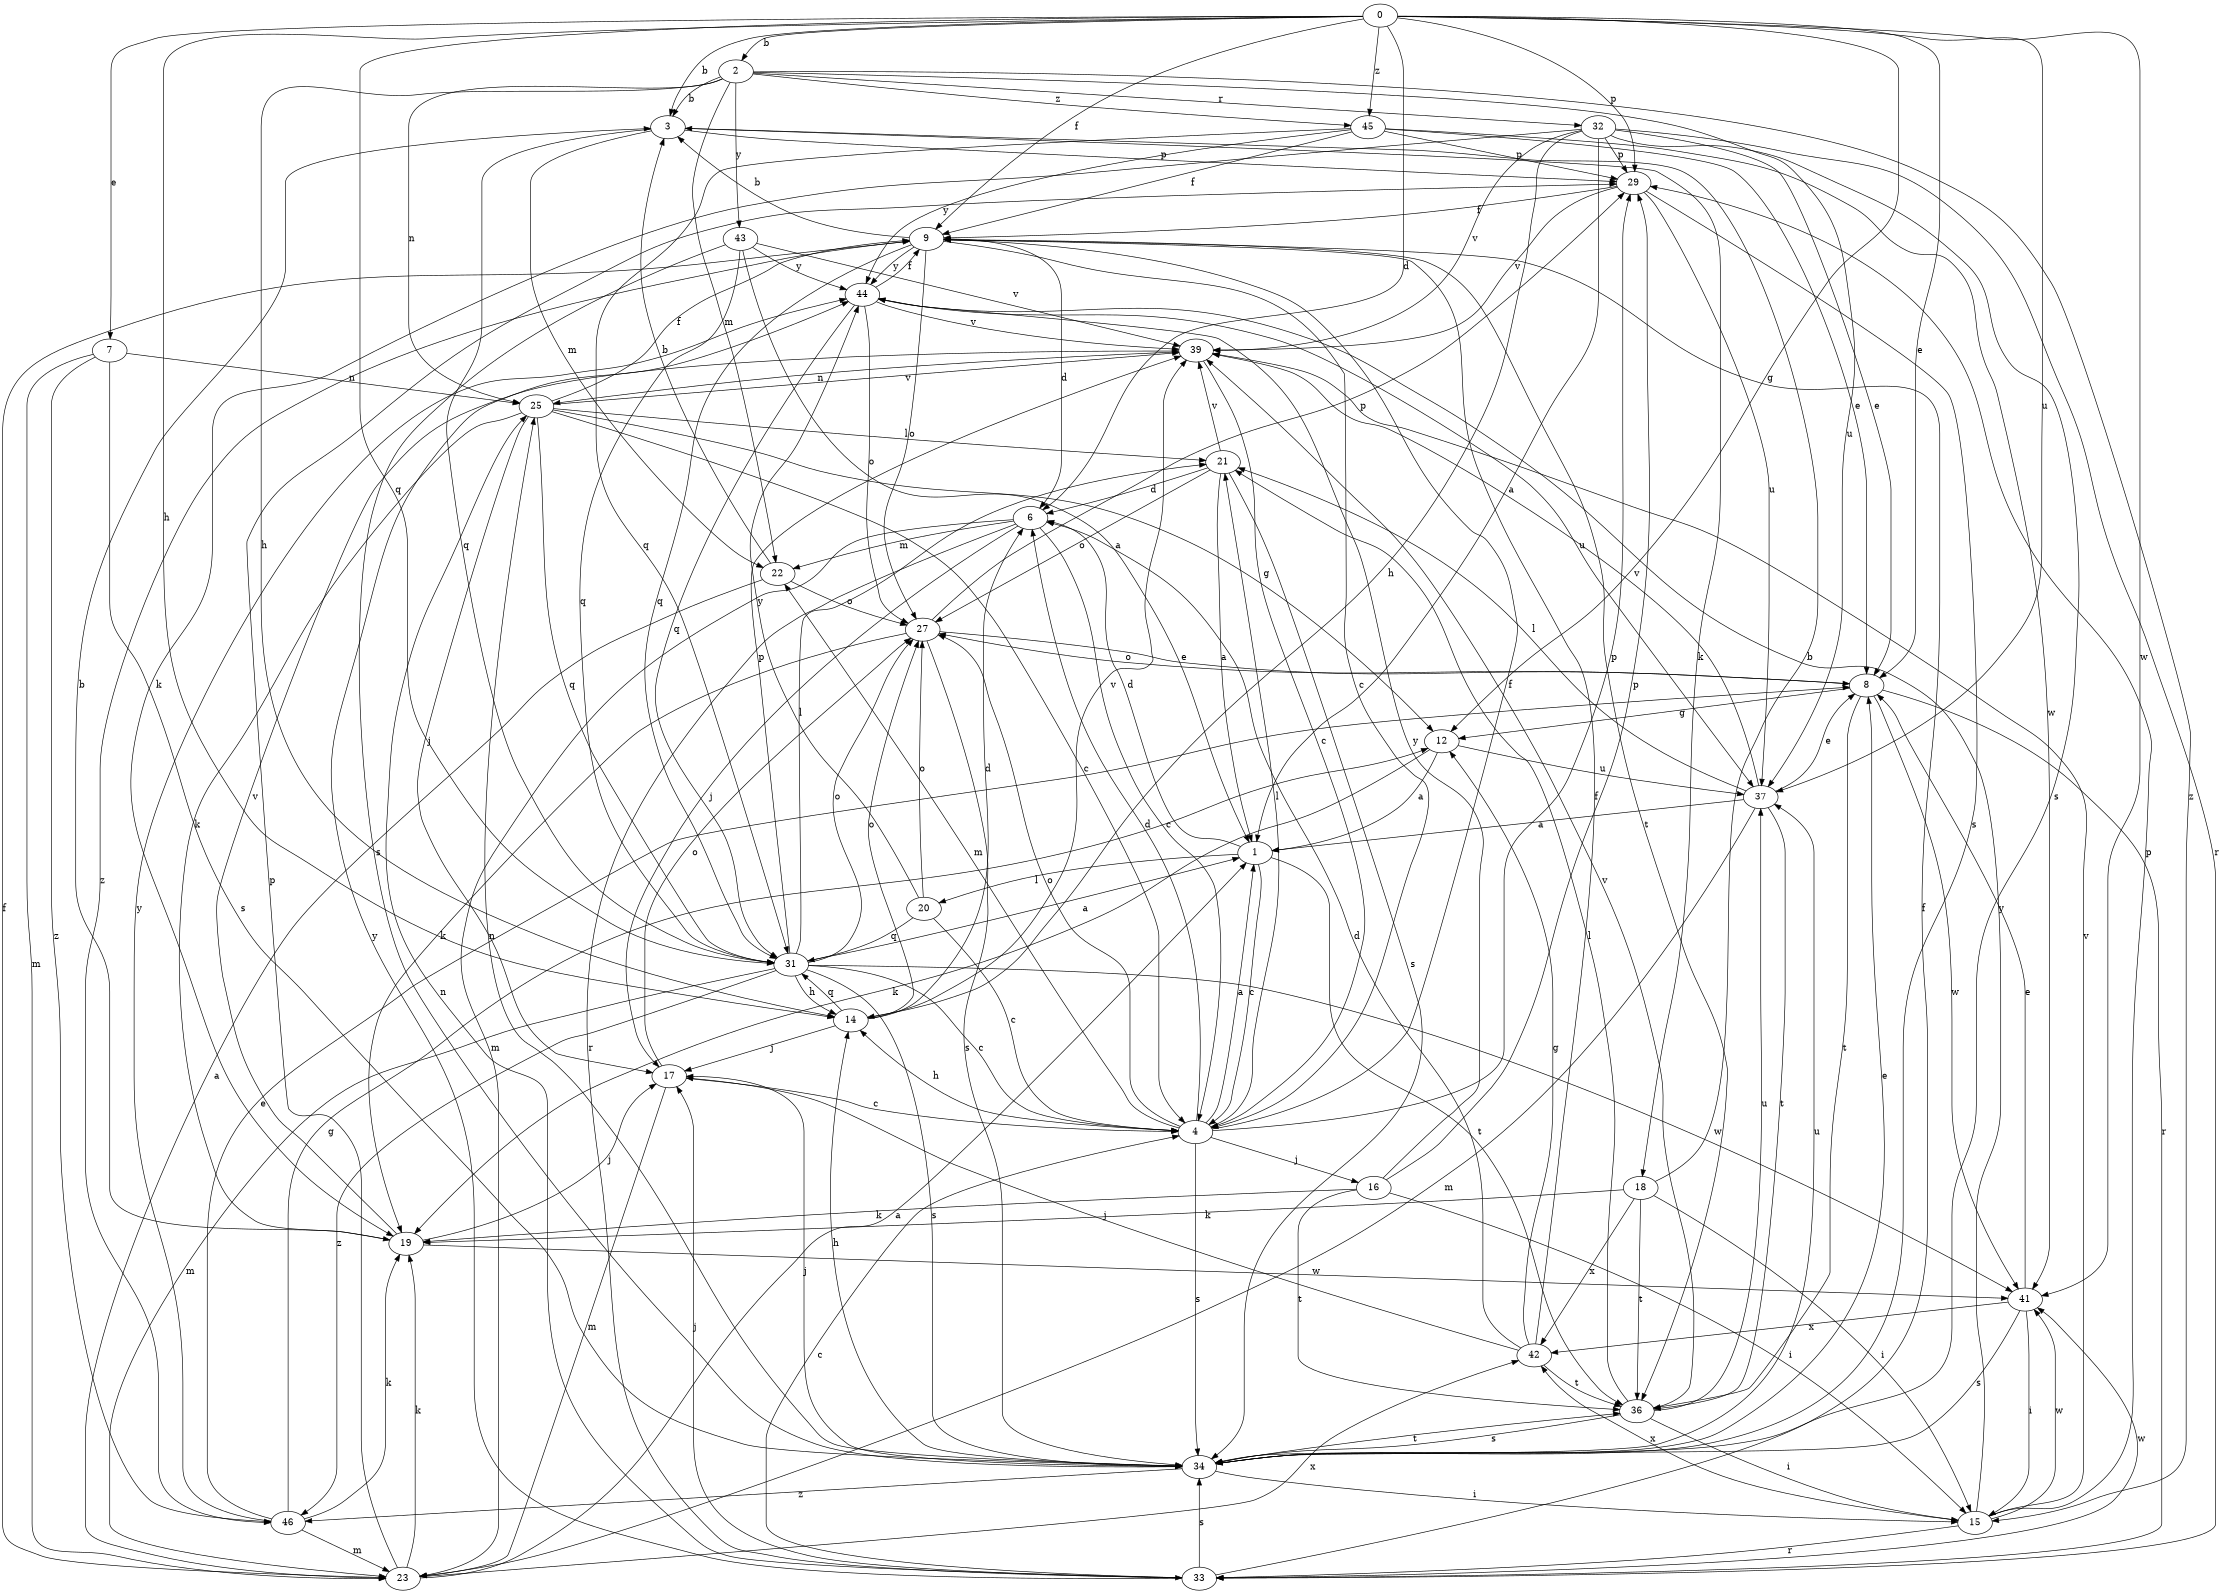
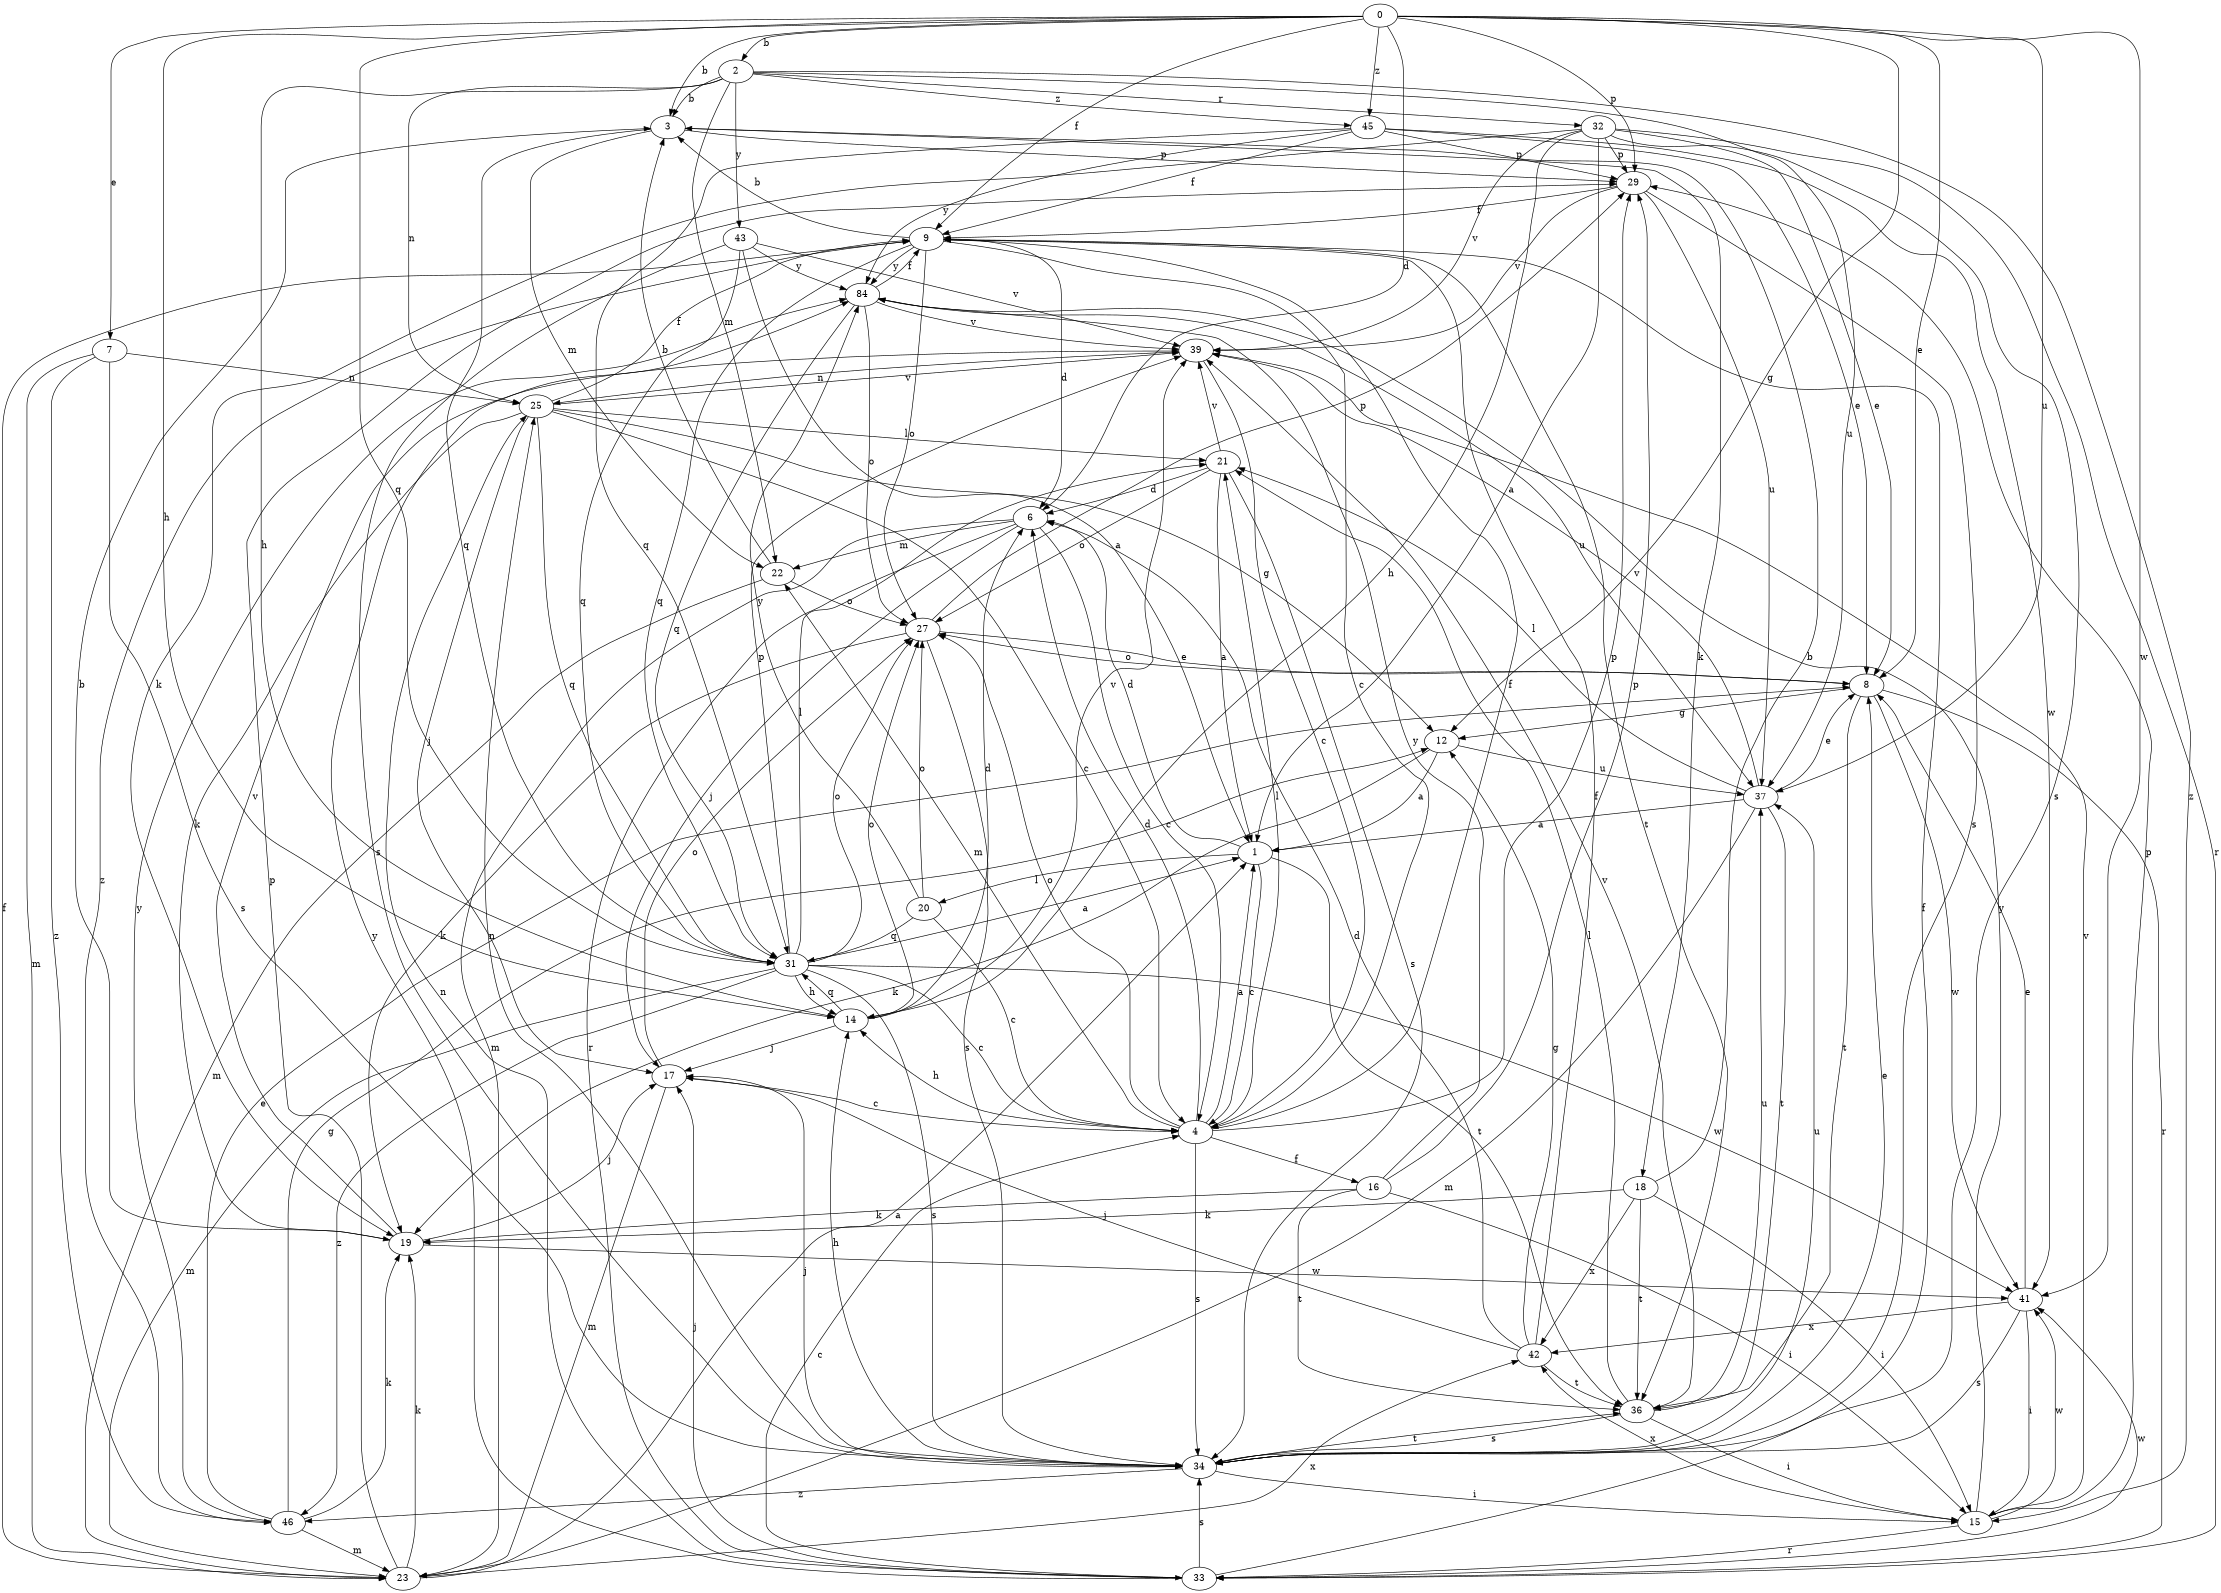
node "44": label "44" -> "84"
edge "22" -> "23": label "a" -> "m"
edge "4" -> "16": label "j" -> "f"
